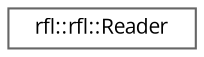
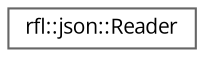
node "rfl::rfl::Reader": label "rfl::rfl::Reader" -> "rfl::json::Reader"
